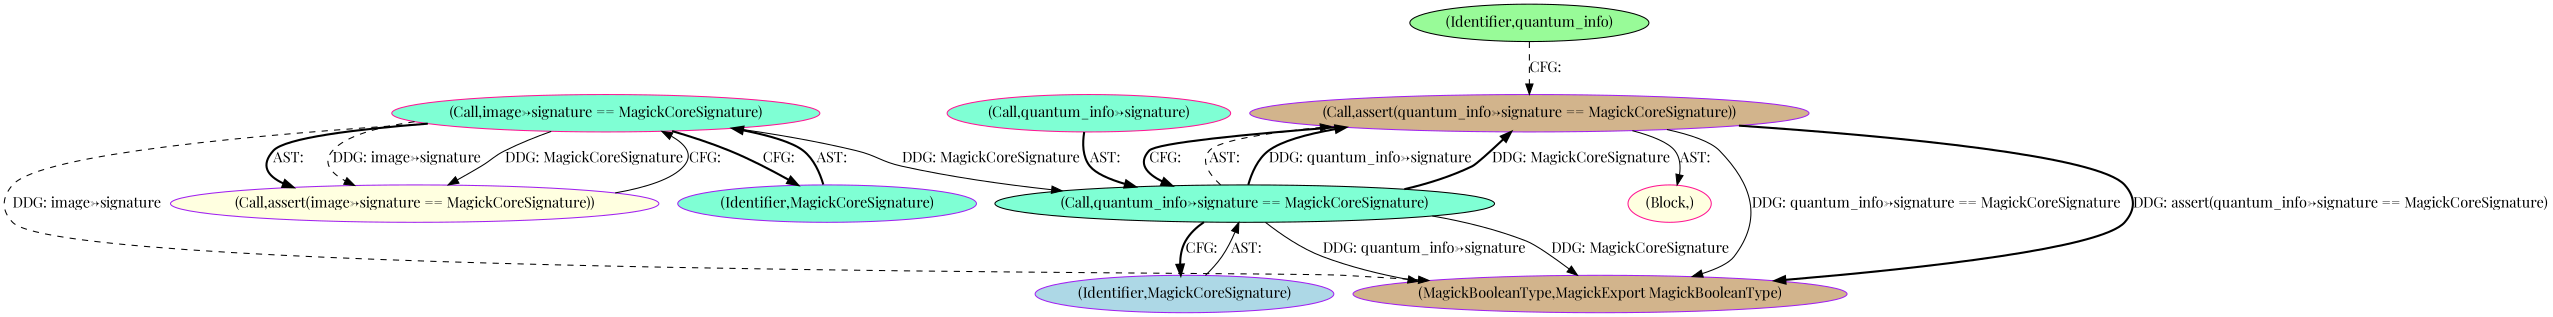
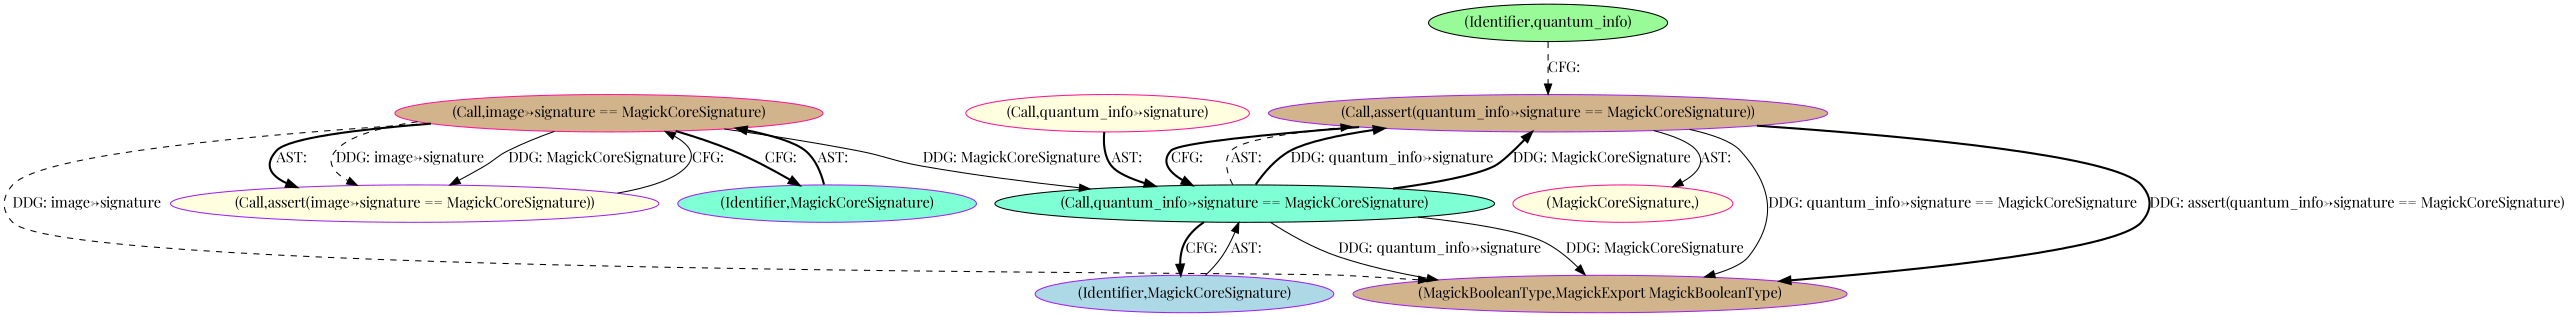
node "(Call,image->signature == MagickCoreSignature)": fillcolor aquamarine -> tan
node "(Call,quantum_info->signature)": fillcolor aquamarine -> lightyellow
node "(Block,)": label "(Block,)" -> "(MagickCoreSignature,)"
